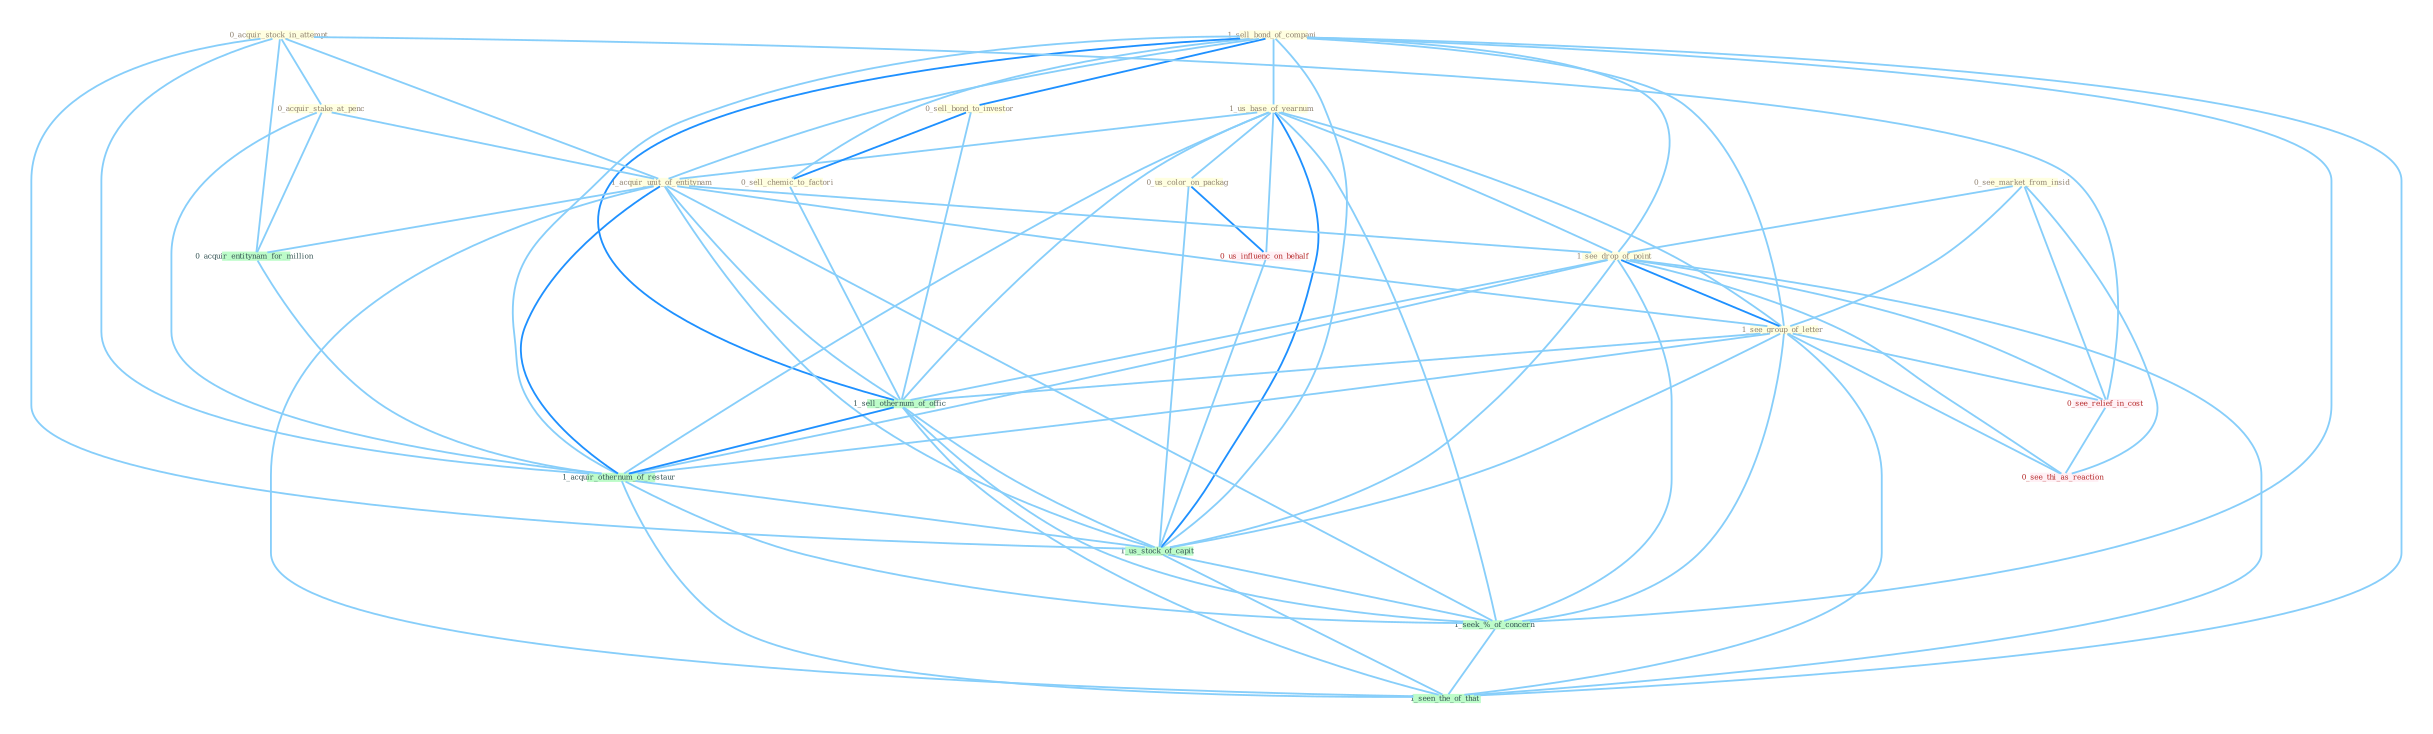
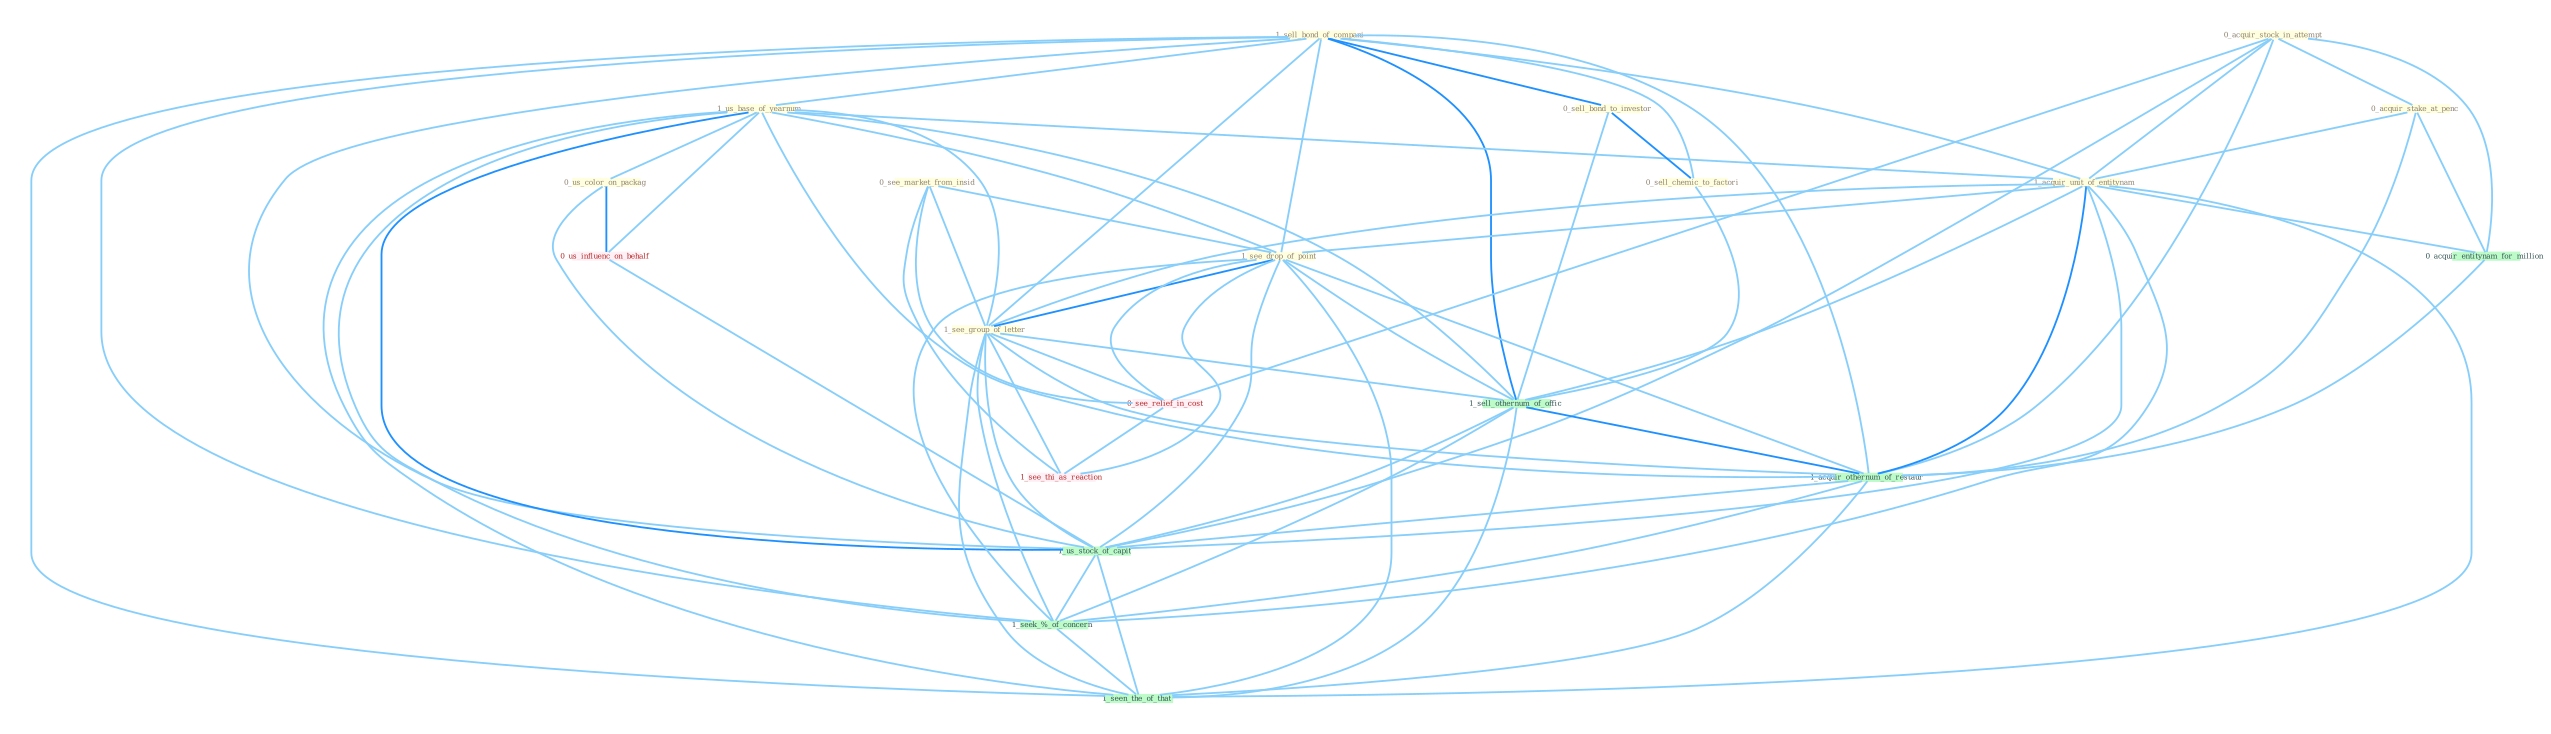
node "0_see_thi_as_reaction": label "0_see_thi_as_reaction" -> "1_see_thi_as_reaction"
edge "1_us_base_of_yearnum" -- "1_seen_the_of_that": added
